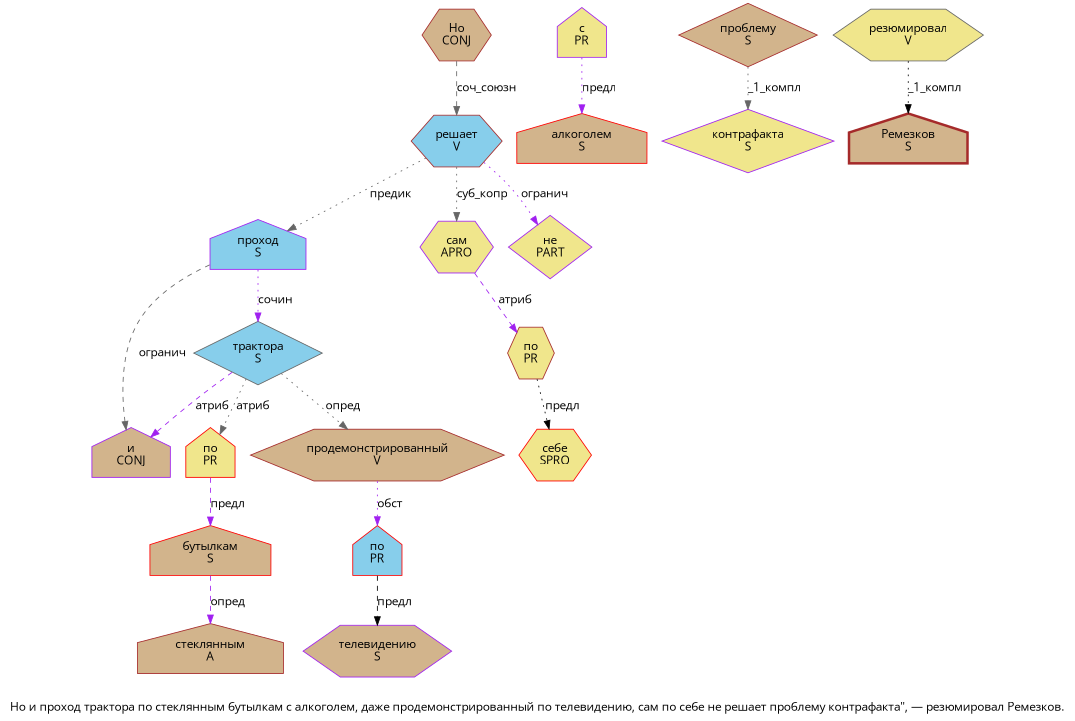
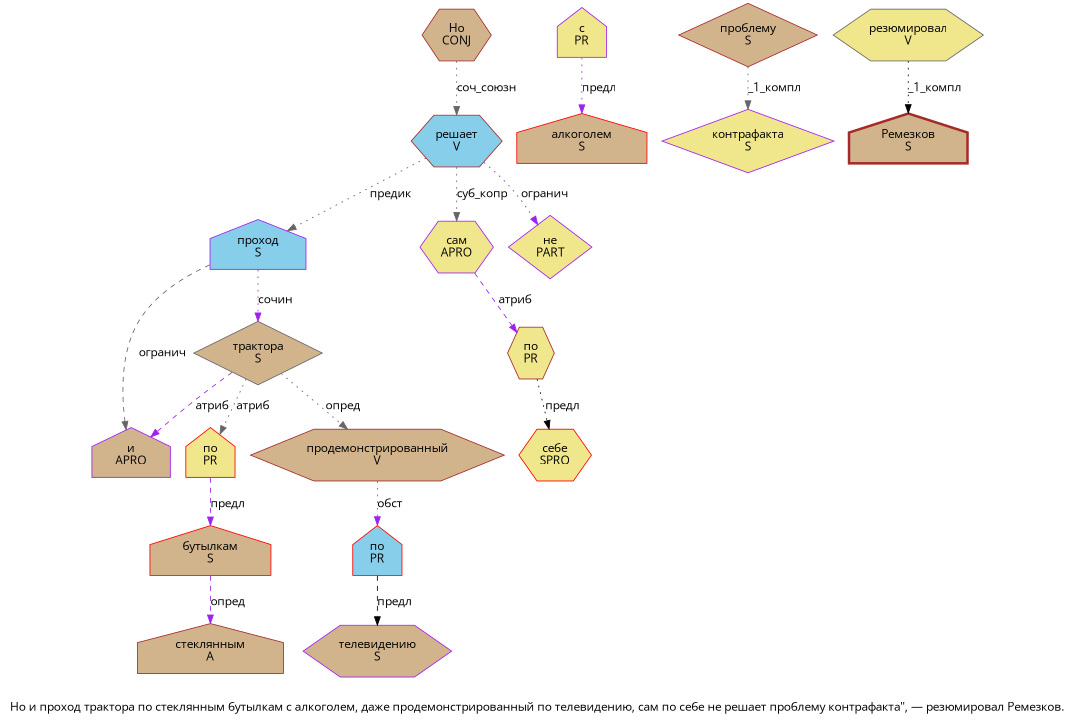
edge "Но CONJ" -> "решает V": style dashed -> dotted
node "трактора S": fillcolor skyblue -> tan
node "и CONJ": label "и CONJ" -> "и APRO"
